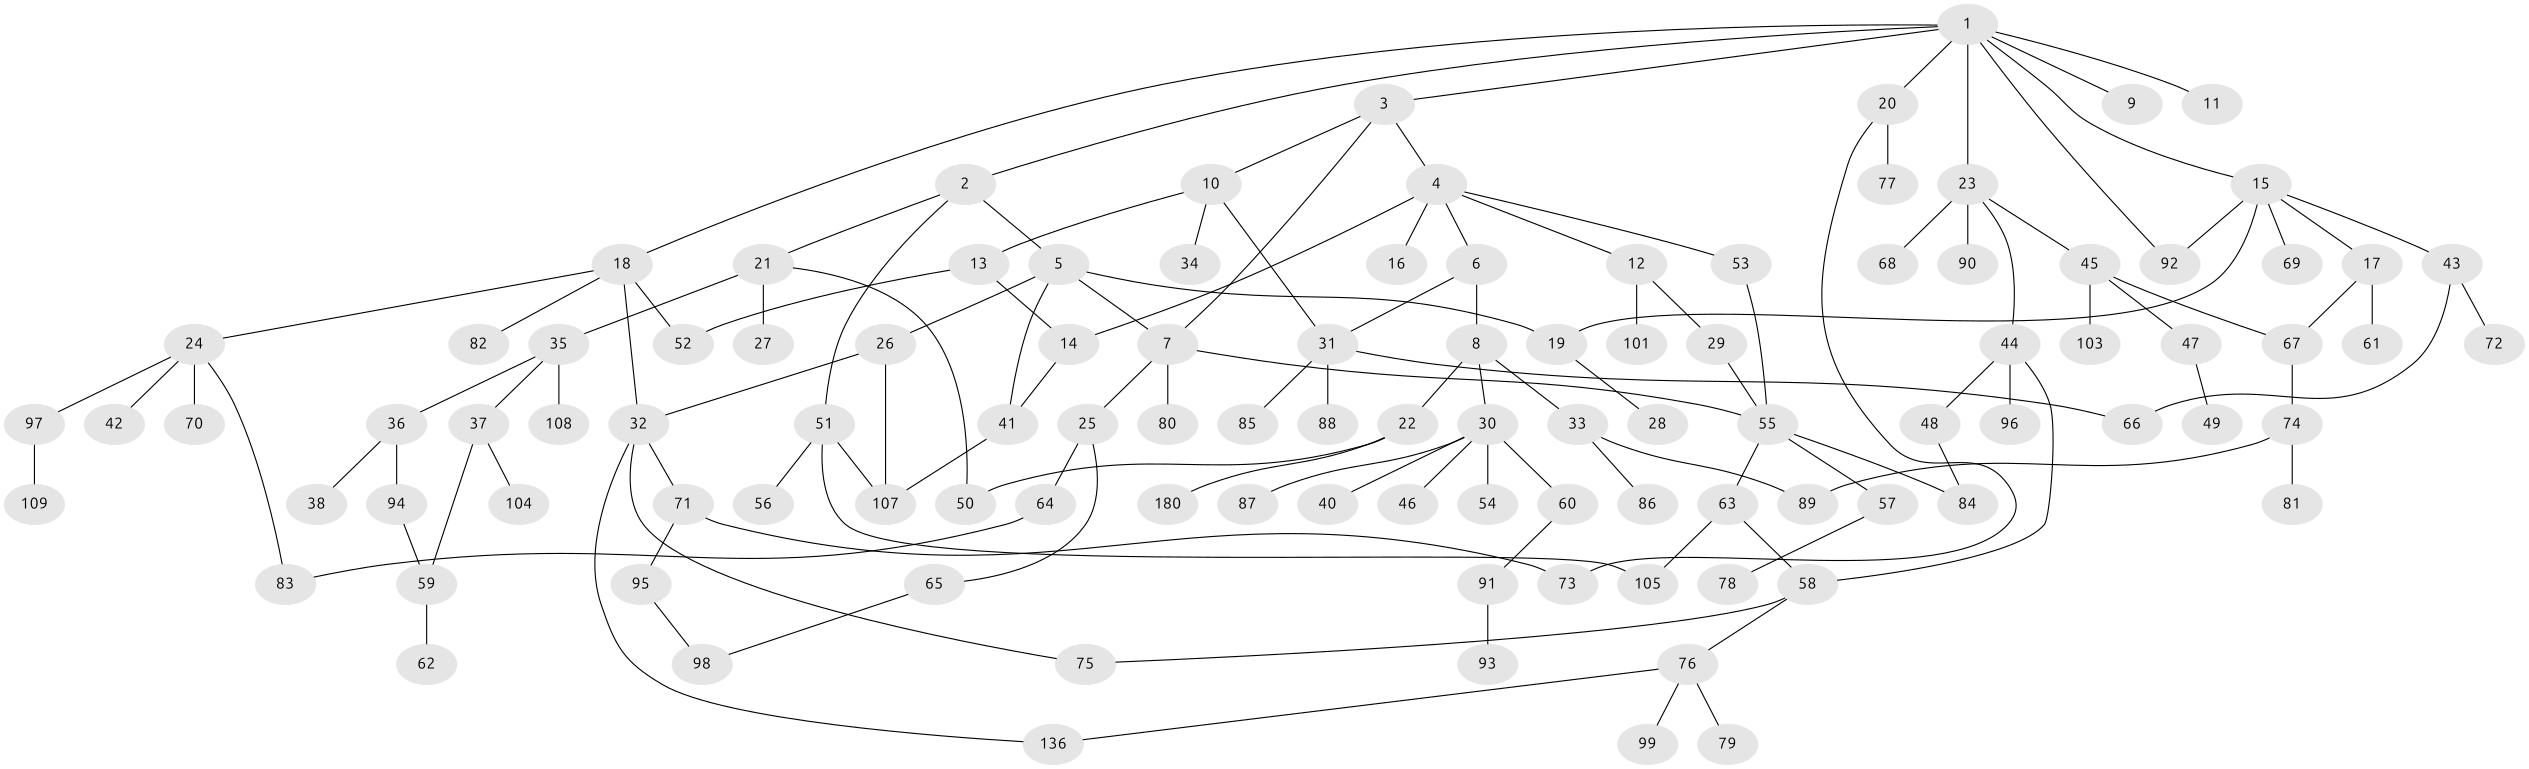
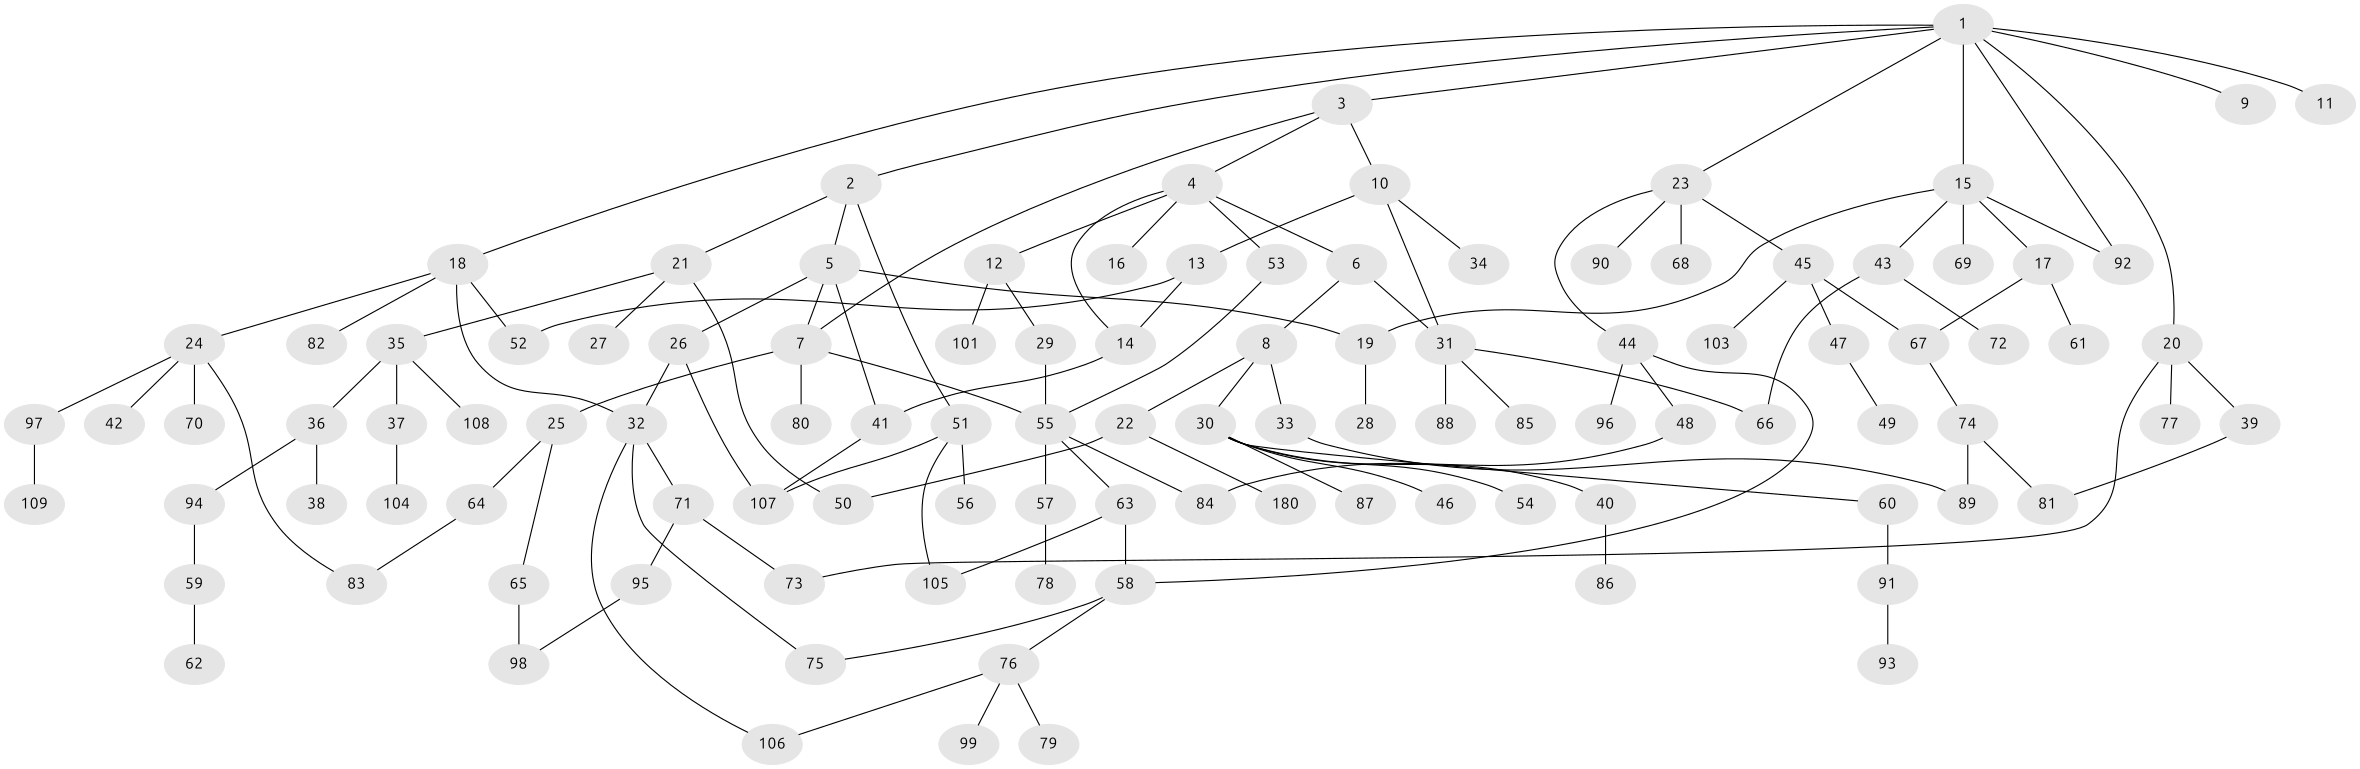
node "39": added
edge "33" -- "86": now "40" -- "86"
edge "37" -- "59": removed
node "136": label "136" -> "106"
